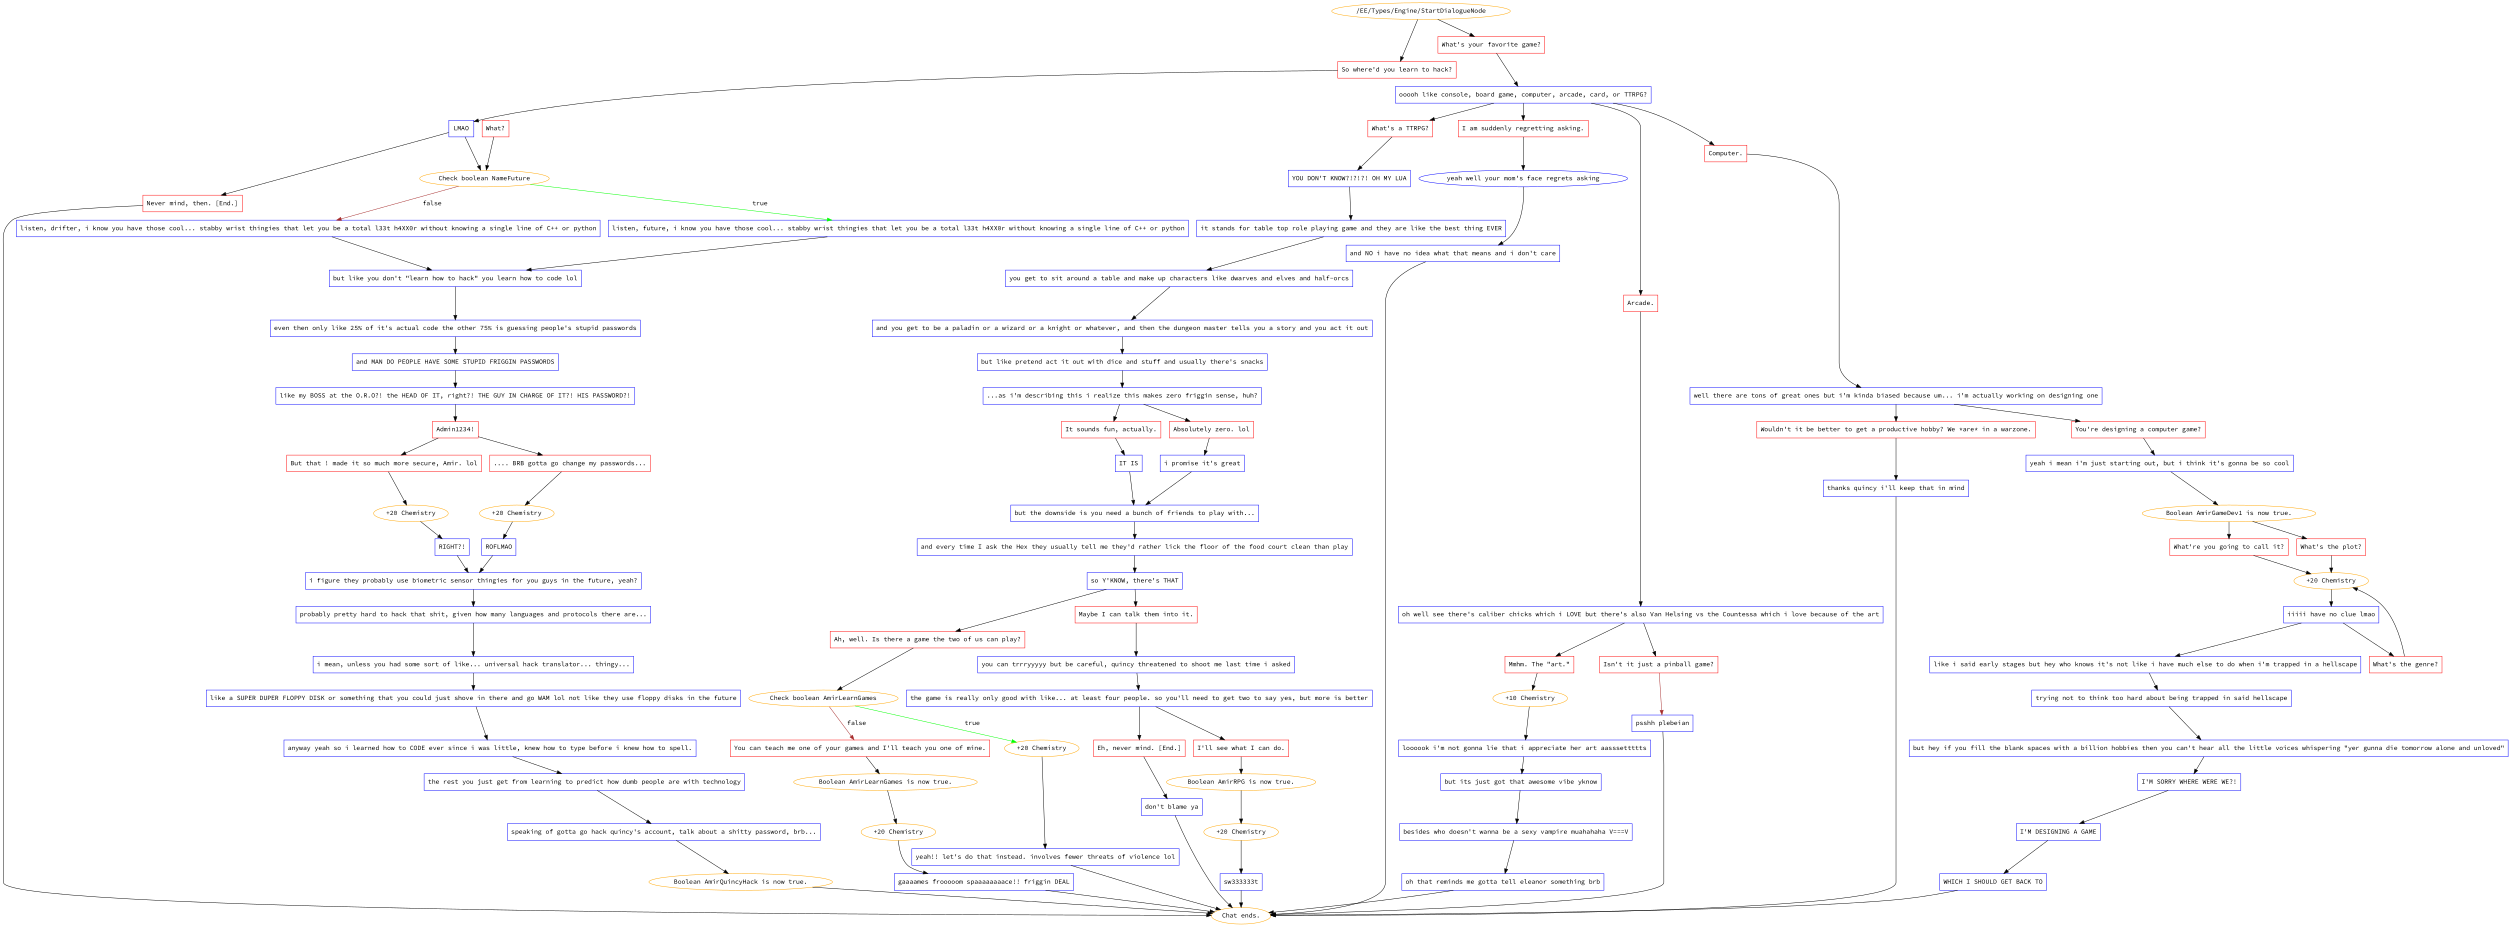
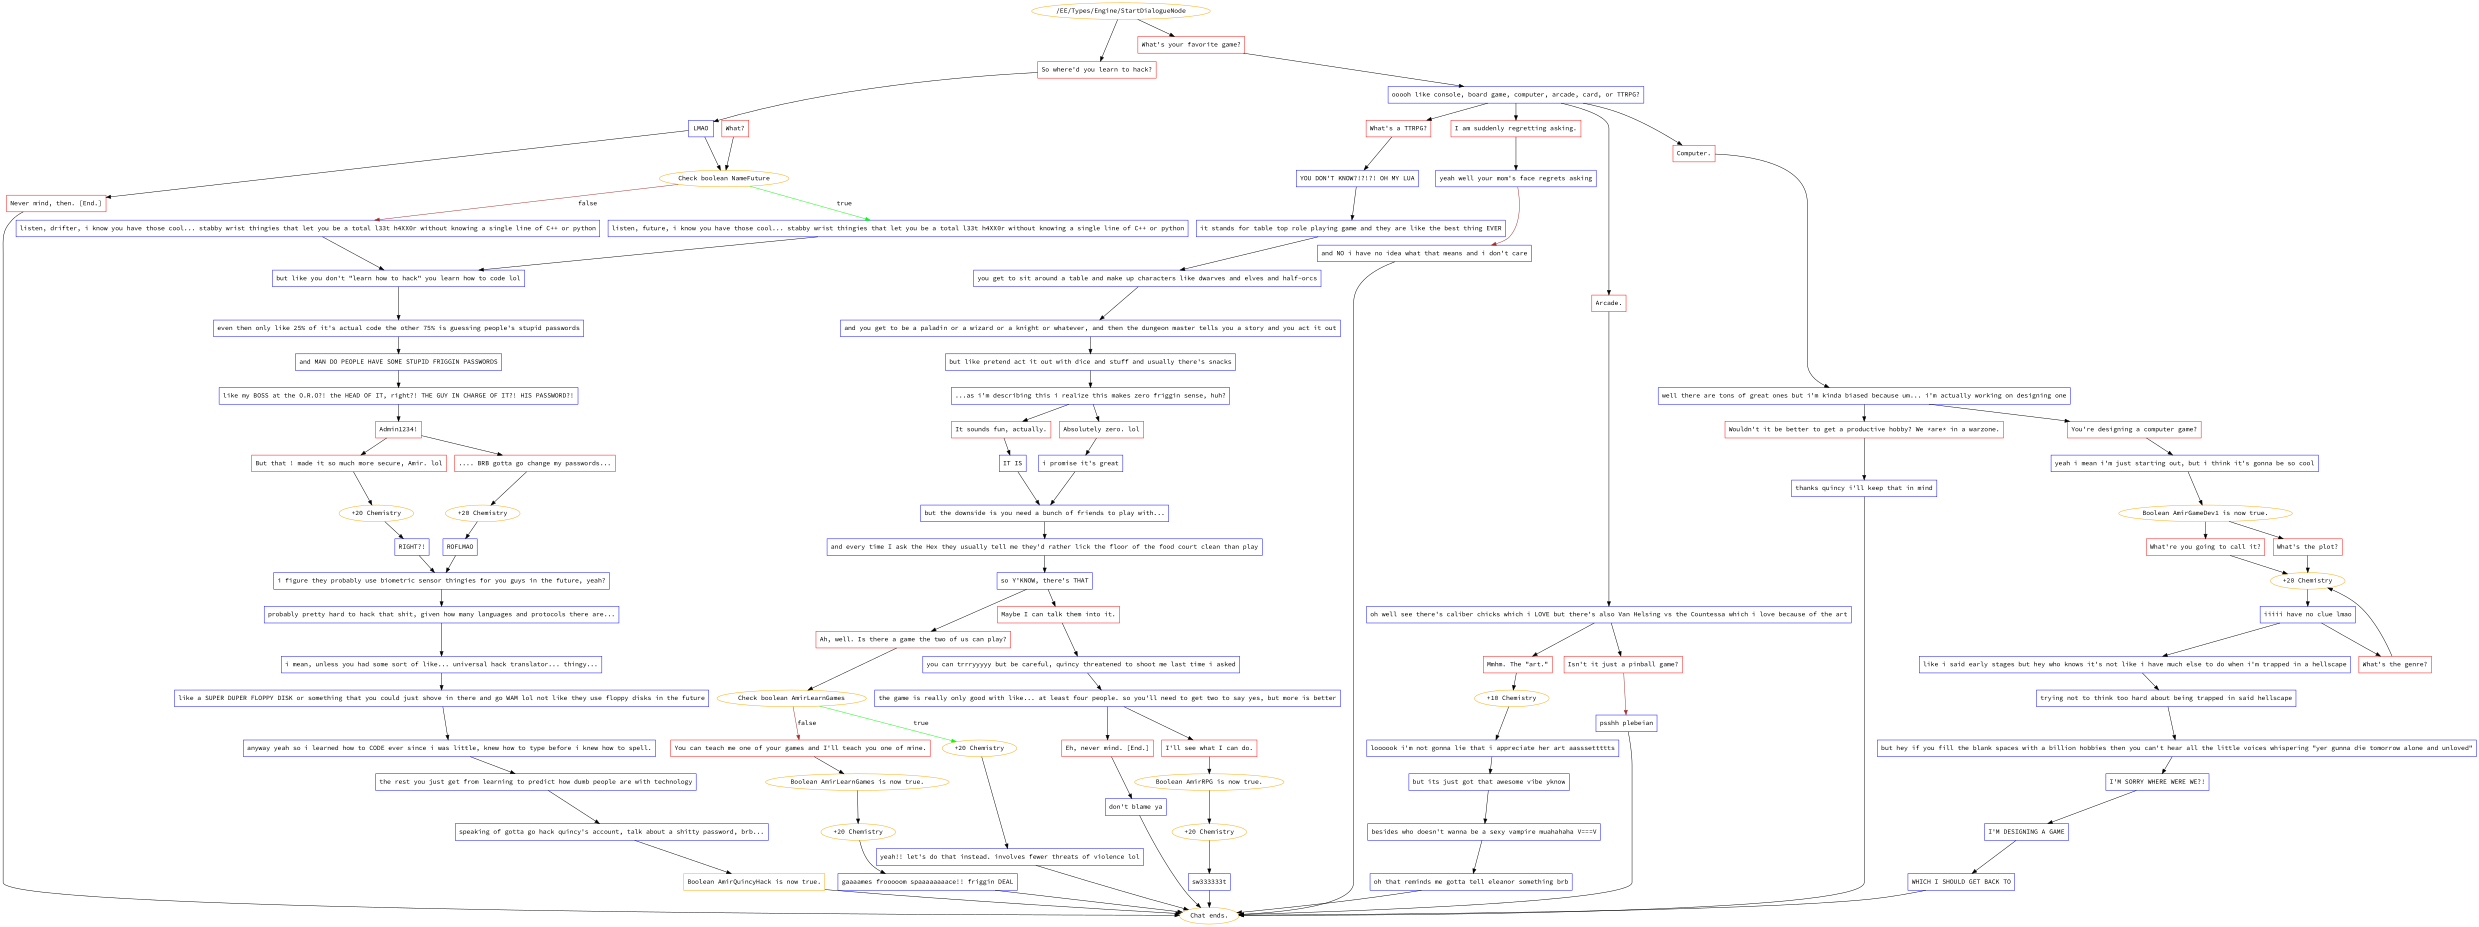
node "yeah well your mom's face regrets asking": shape ellipse -> box
edge "yeah well your mom's face regrets asking" -> "and NO i have no idea what that means and i don't care": color black -> brown
node "Boolean AmirQuincyHack is now true.": shape ellipse -> box
